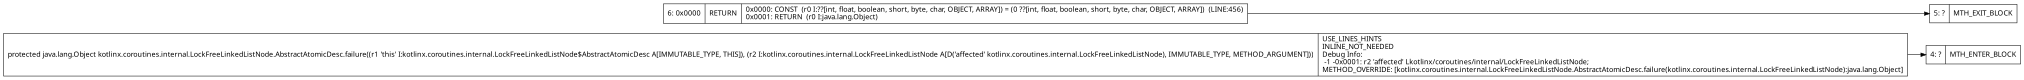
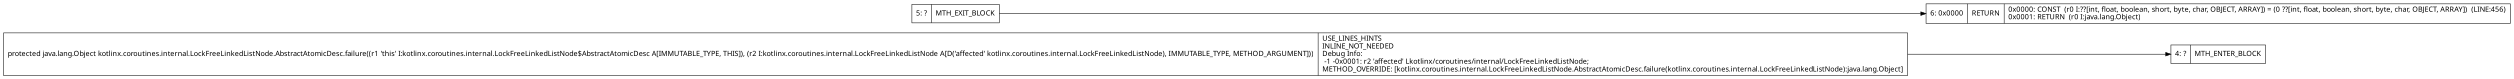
edge "6: 0x0000" -> "5: ?": reversed
